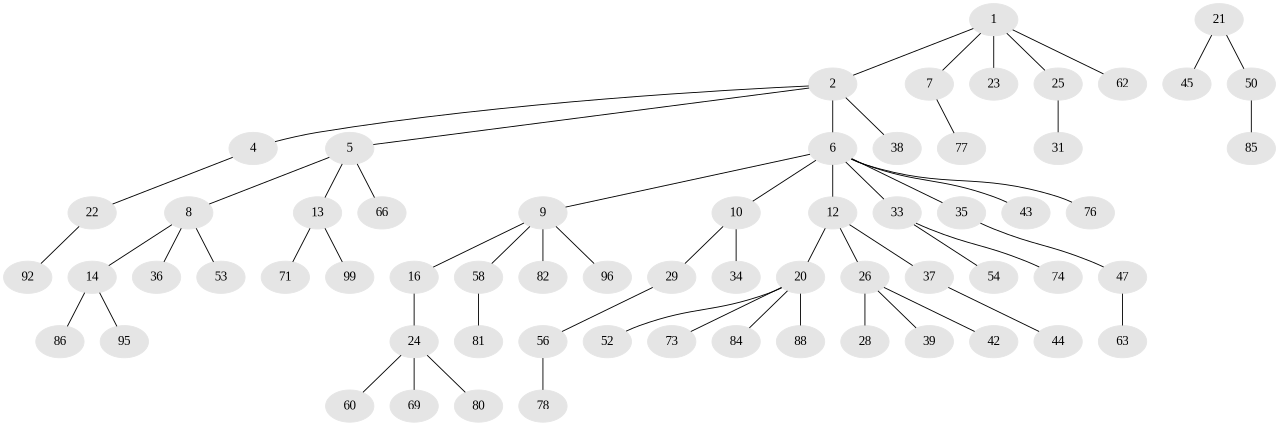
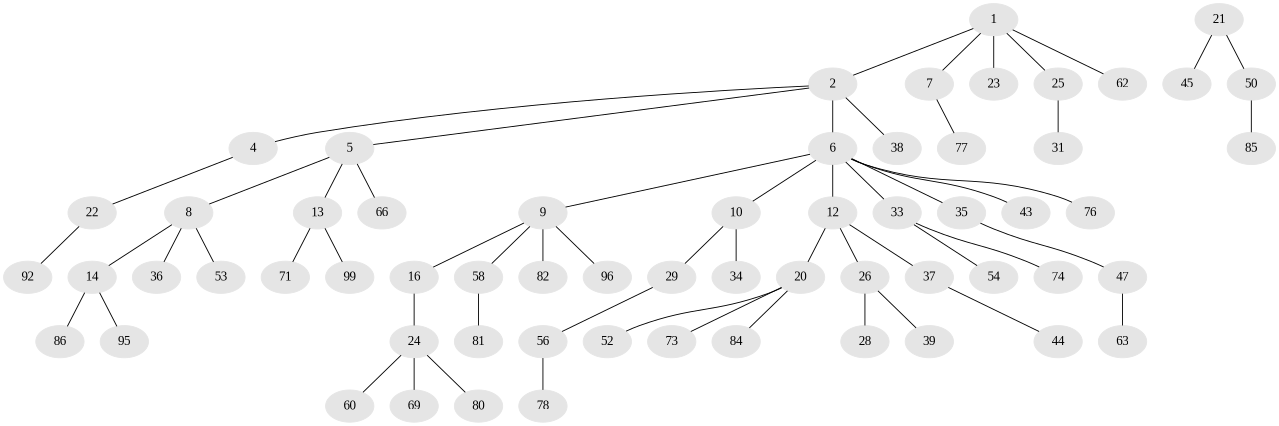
node "88": removed
node "42": removed
